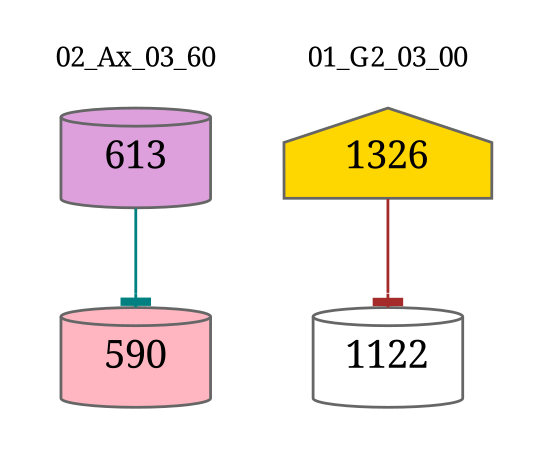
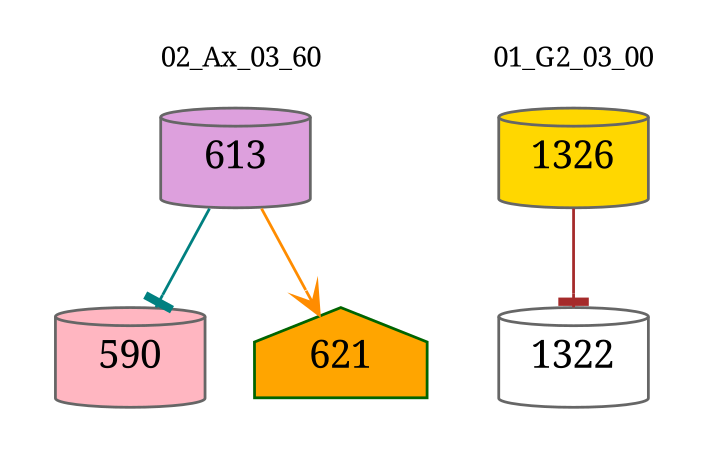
node "1326": shape house -> cylinder
node "621": added
node "1122": label "1122" -> "1322"
